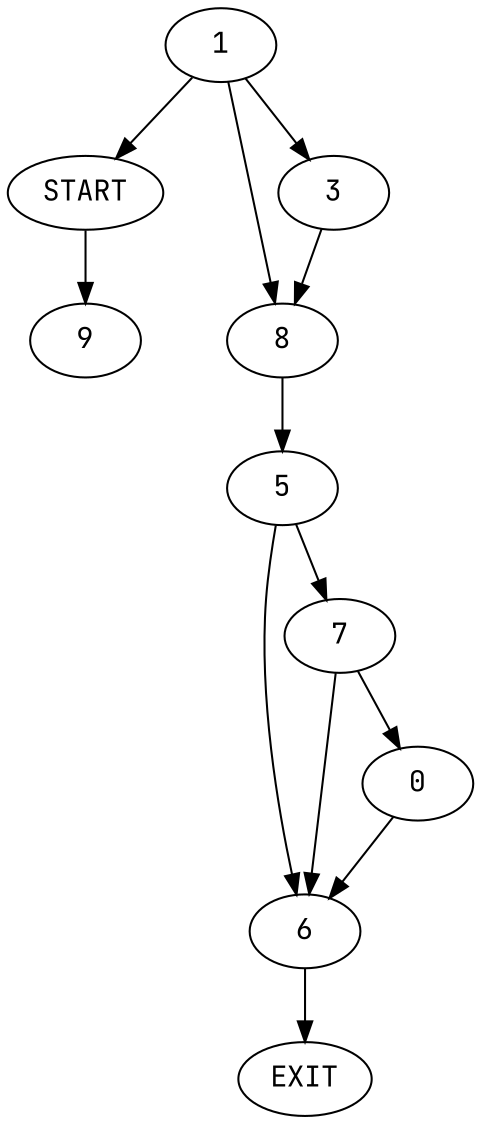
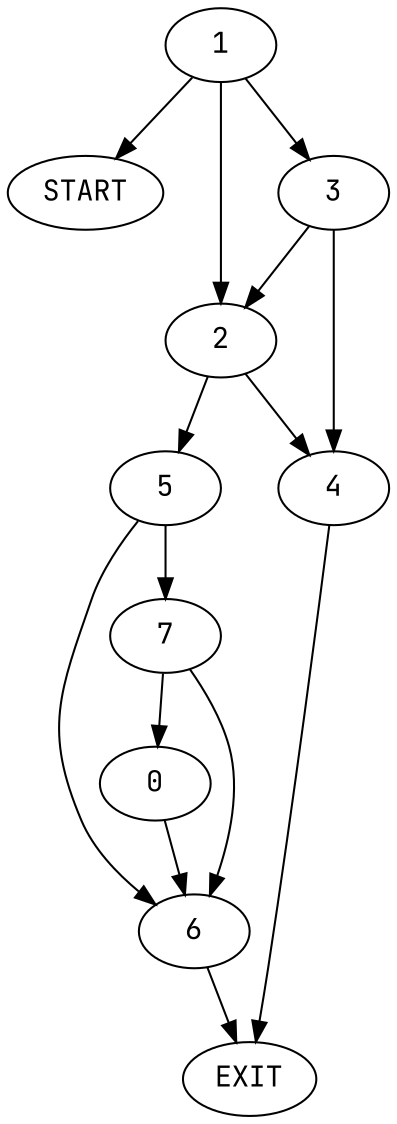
node "9": removed
node "8": label "8" -> "2"
node "4": added
